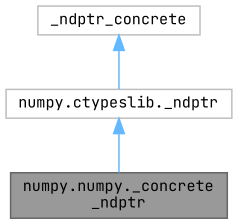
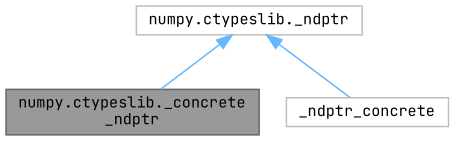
edge "numpy.ctypeslib._ndptr" -> "_ndptr_concrete": reversed
node "numpy.numpy._concrete _ndptr": label "numpy.numpy._concrete _ndptr" -> "numpy.ctypeslib._concrete _ndptr"
